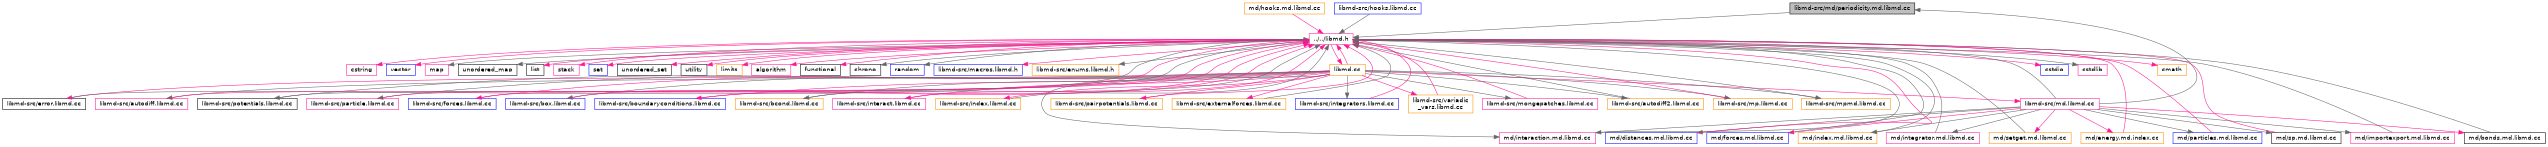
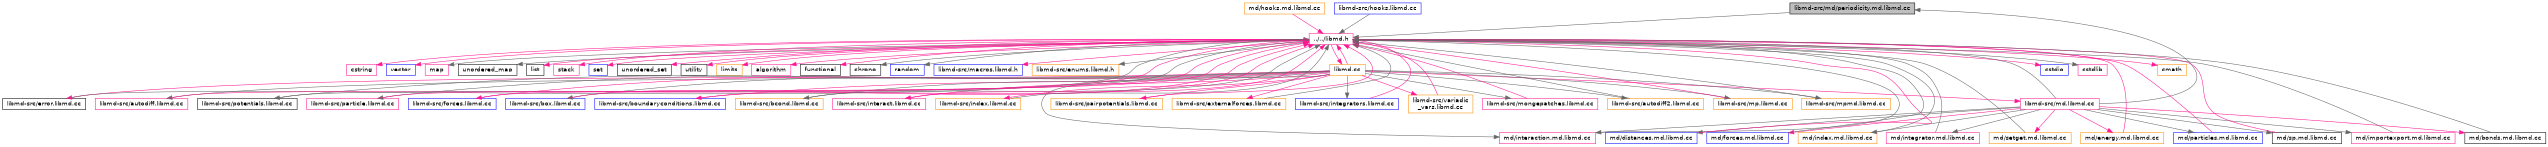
node "md/energy.md.index.cc": label "md/energy.md.index.cc" -> "md/energy.md.libmd.cc"
